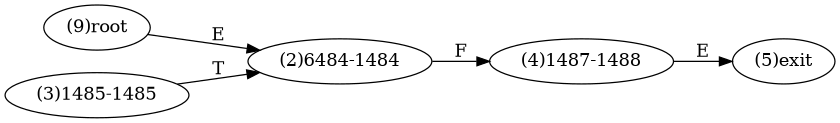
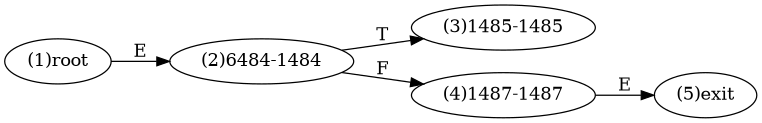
node "(9)root": label "(9)root" -> "(1)root"
node "(4)1487-1488": label "(4)1487-1488" -> "(4)1487-1487"
edge "(3)1485-1485" -> "(2)6484-1484": reversed
